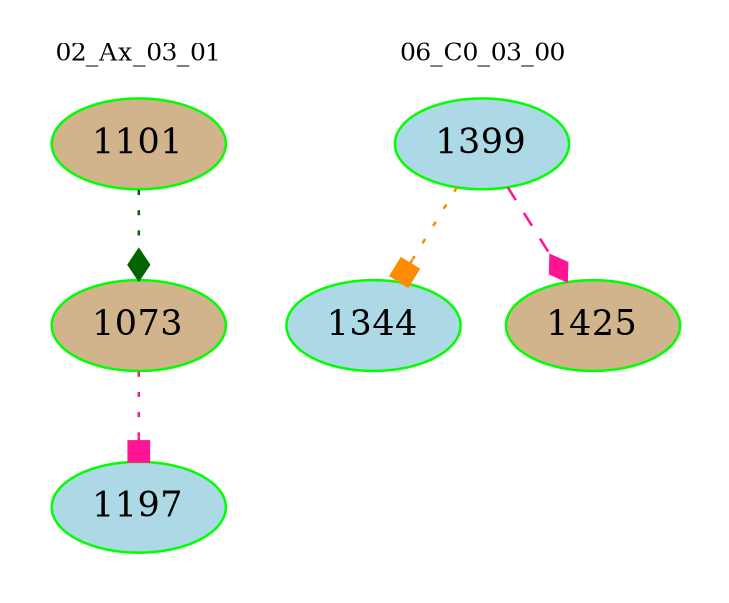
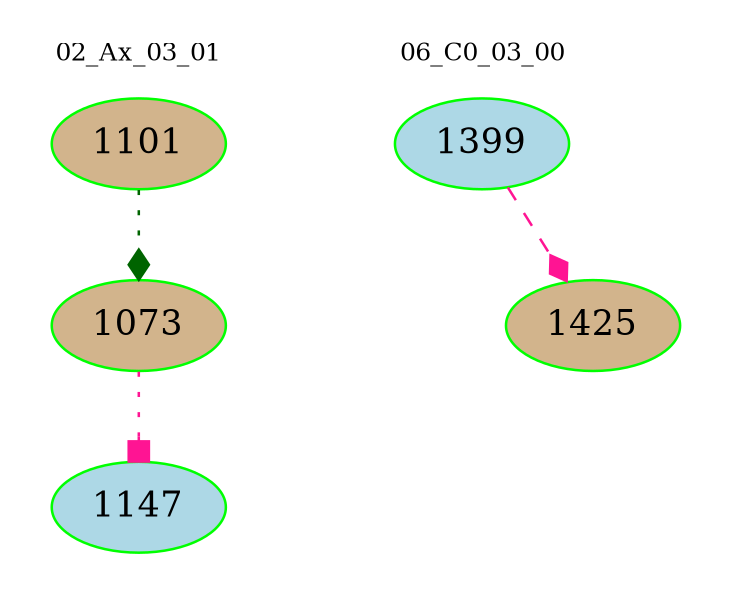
node "1344": removed
node "1197": label "1197" -> "1147"
